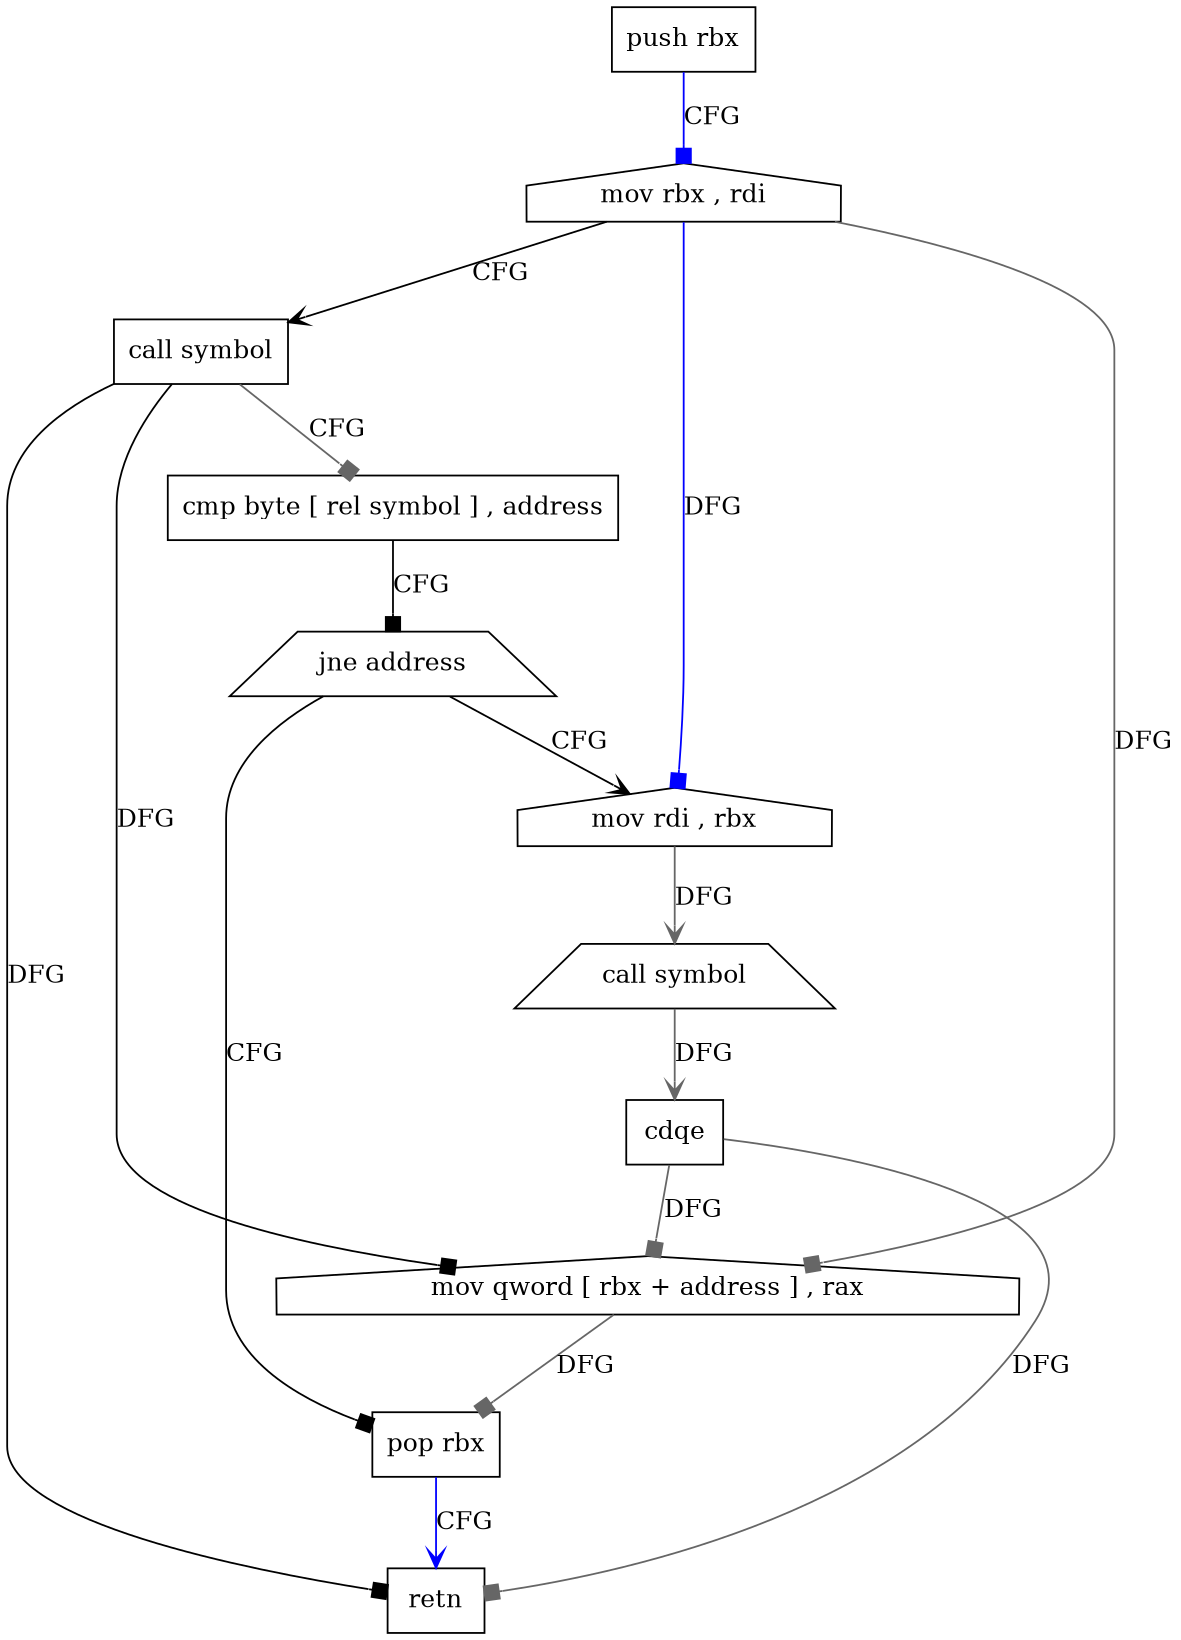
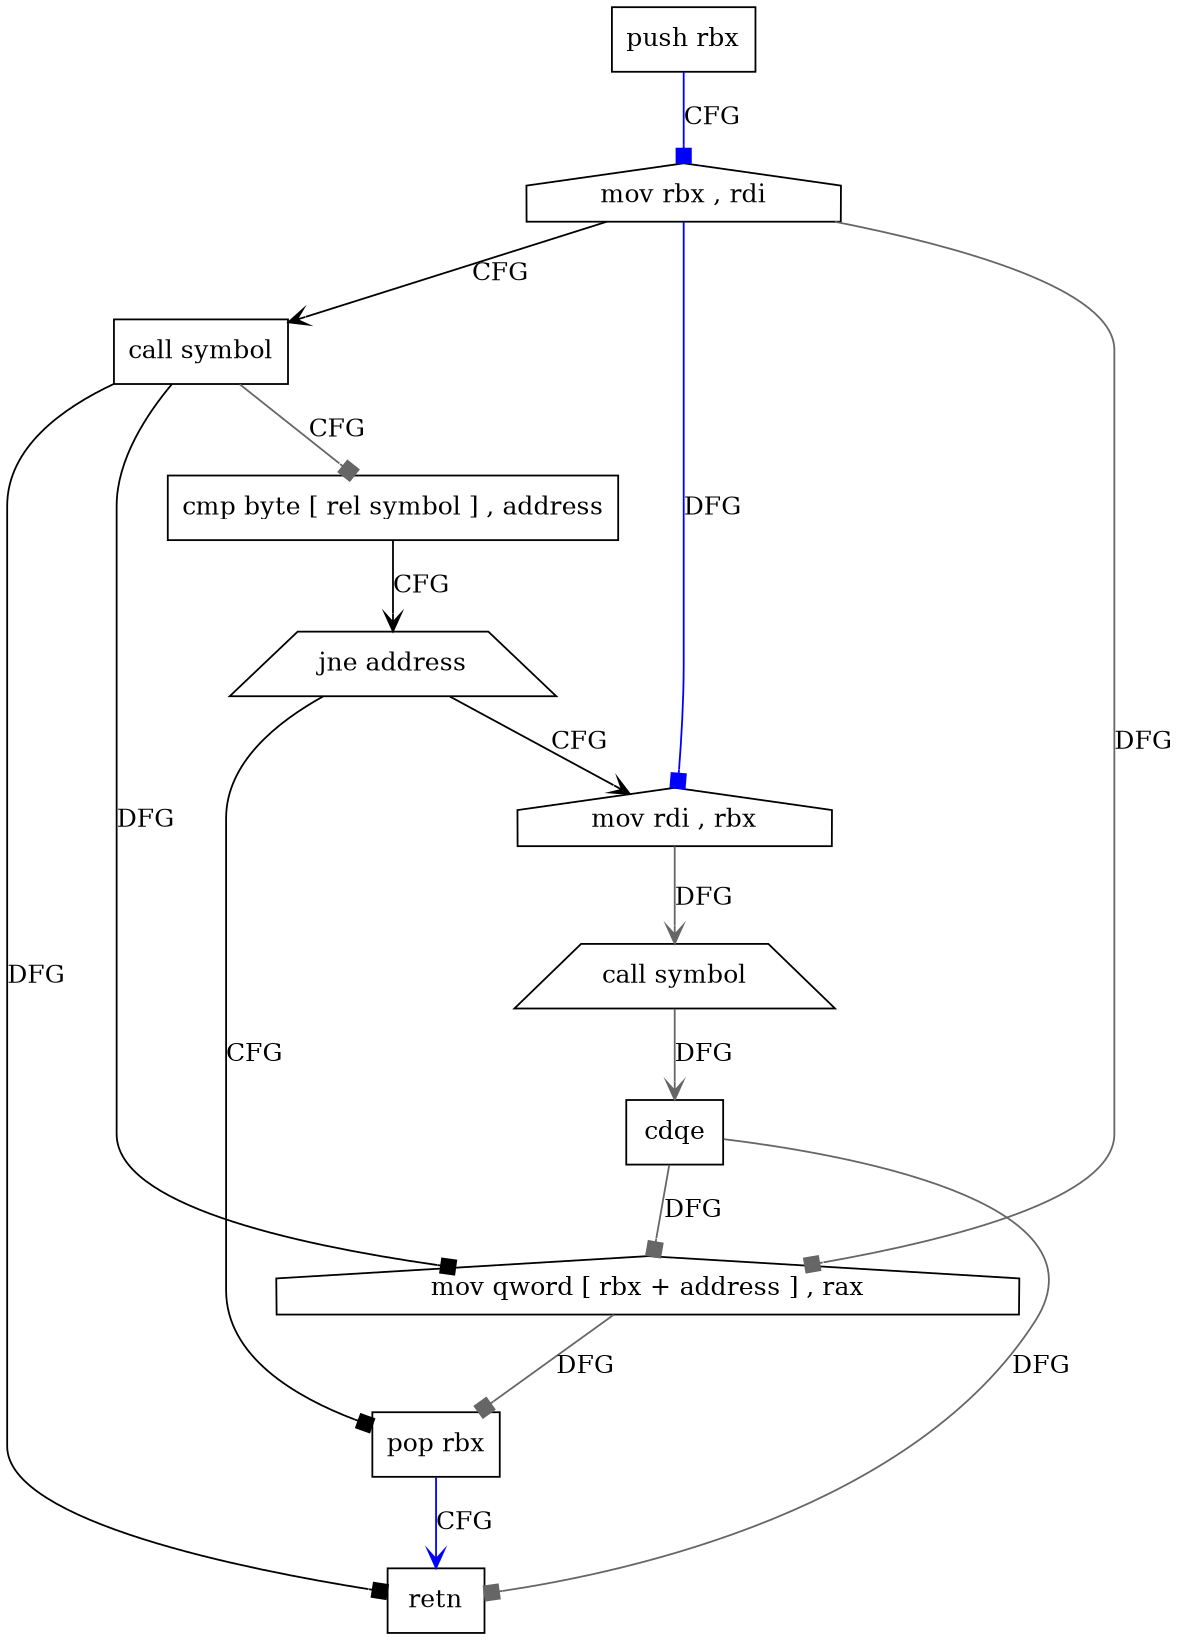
edge "cmp byte [ rel symbol ] , address" -> "jne address": arrowhead box -> vee
